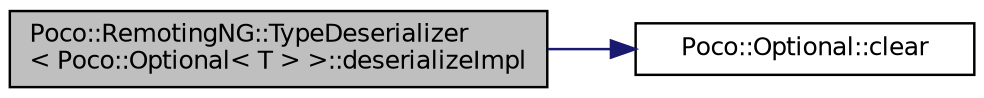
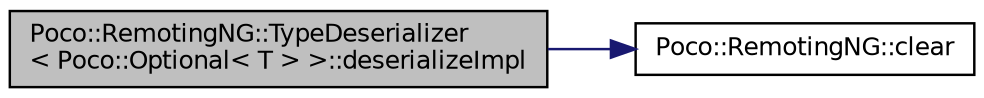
node "Poco::Optional::clear": label "Poco::Optional::clear" -> "Poco::RemotingNG::clear"
